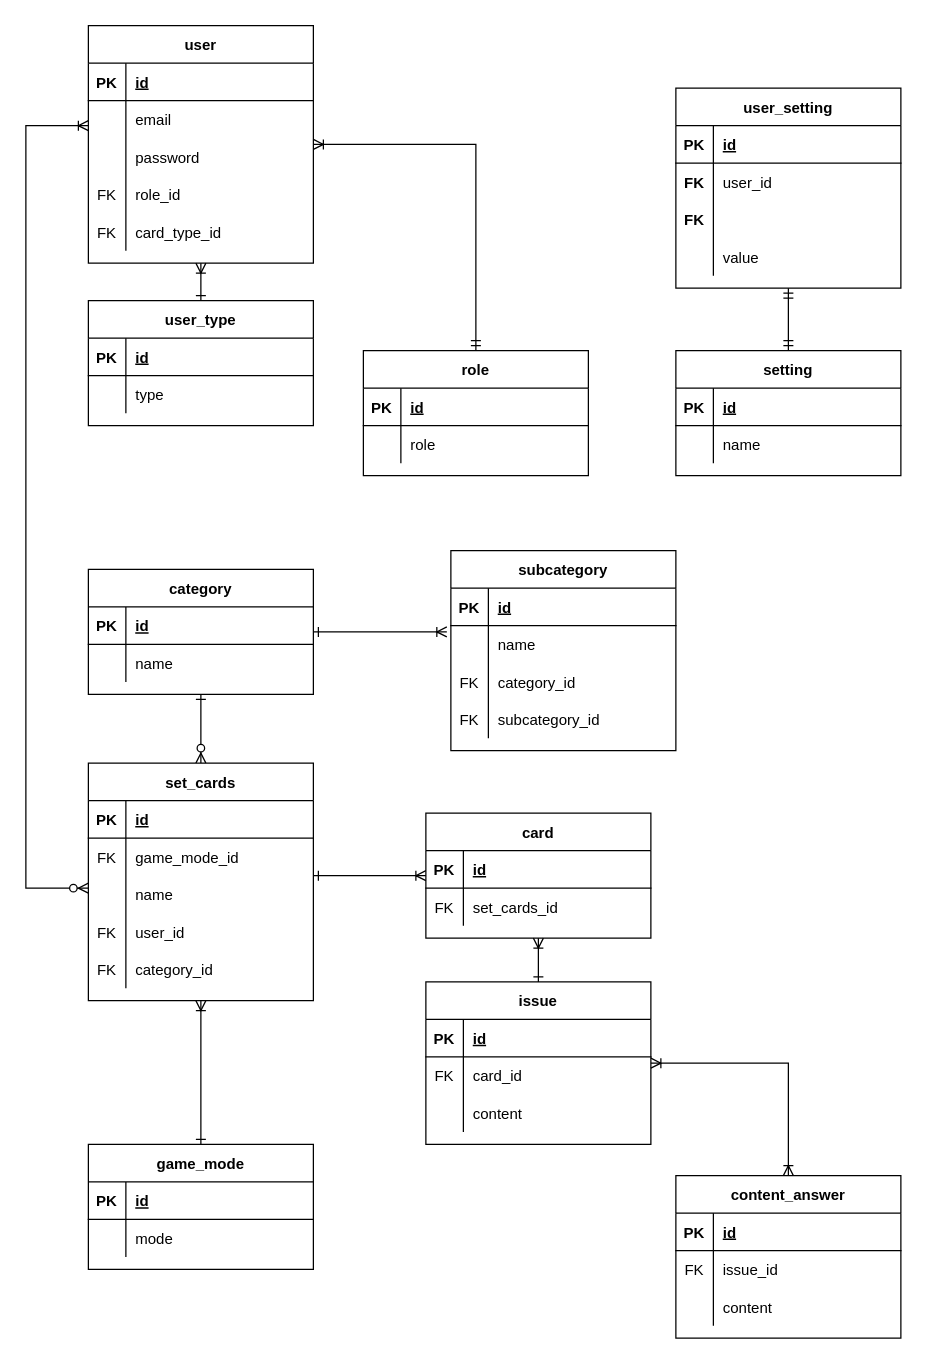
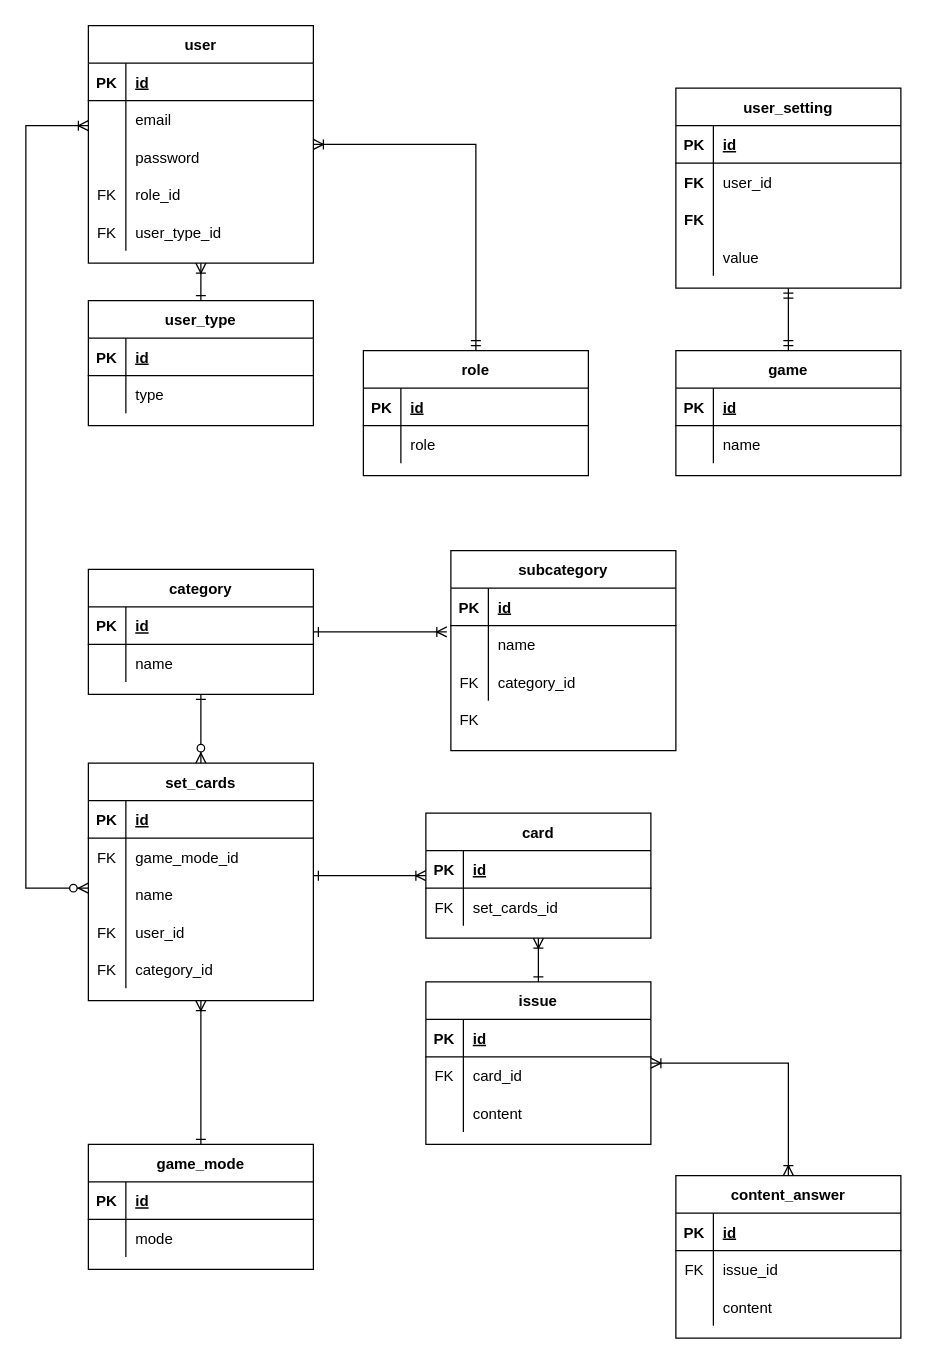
node "card_type_id": label "card_type_id" -> "user_type_id"
node "setting": label "setting" -> "game"
node "subcategory_id": removed
